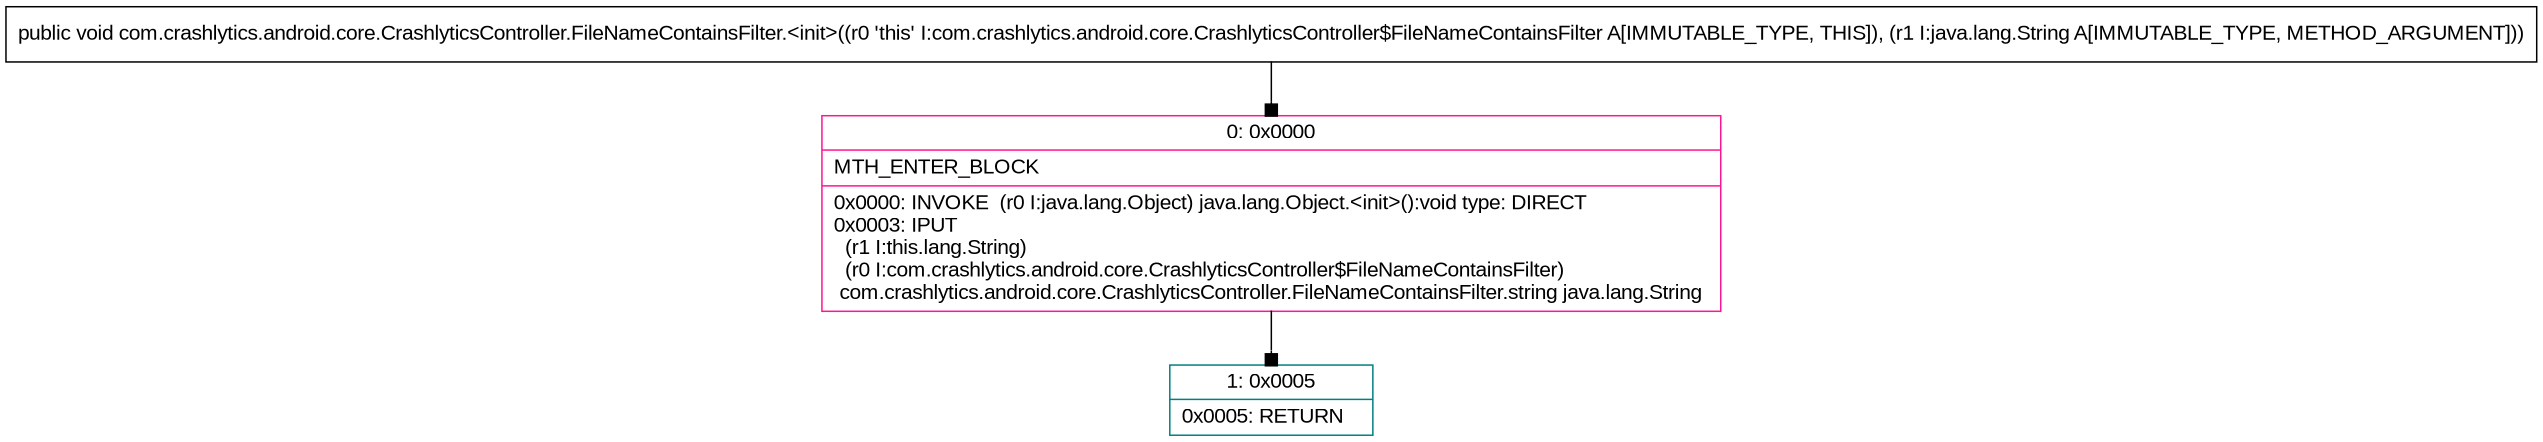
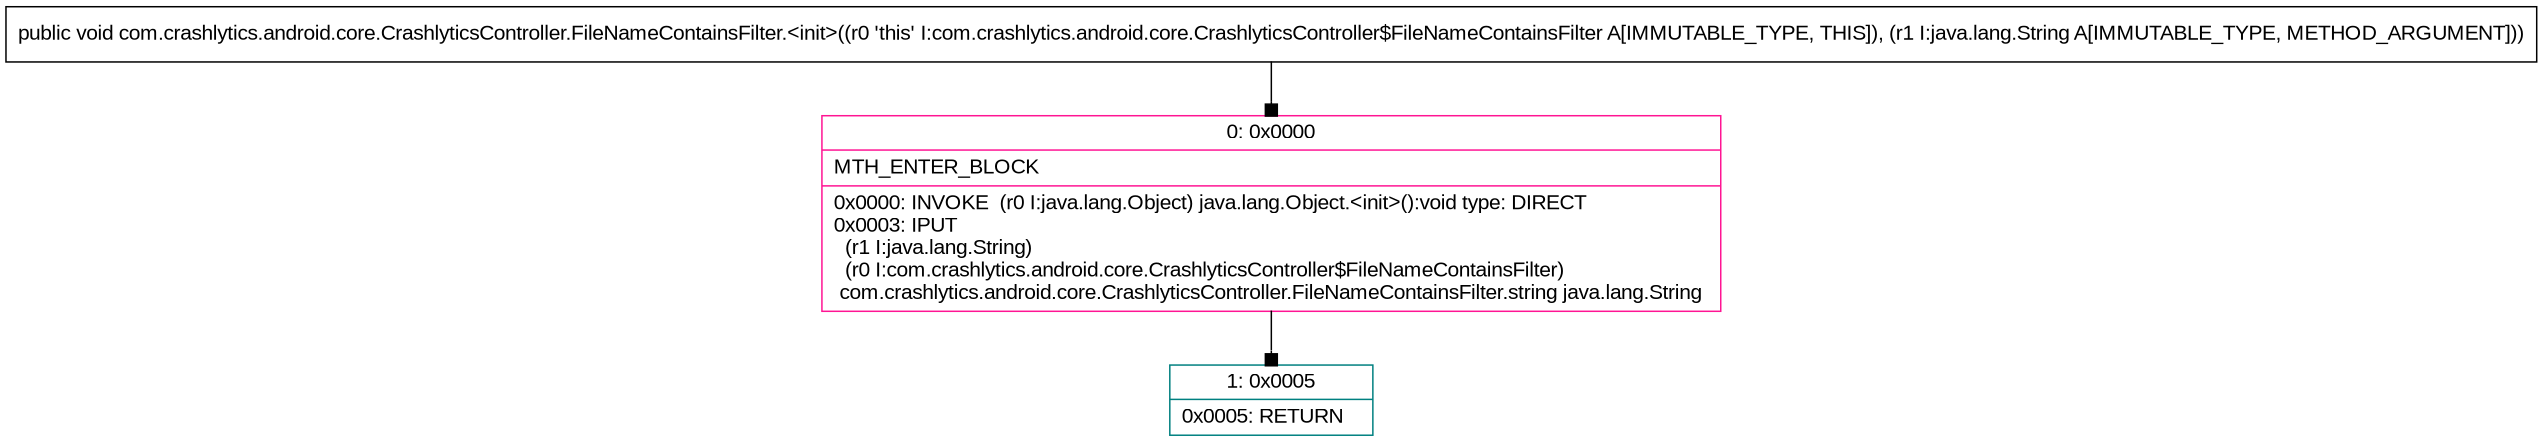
node "0: 0x0000": text "(r1 I:this.lang.String)" -> "(r1 I:java.lang.String)"
